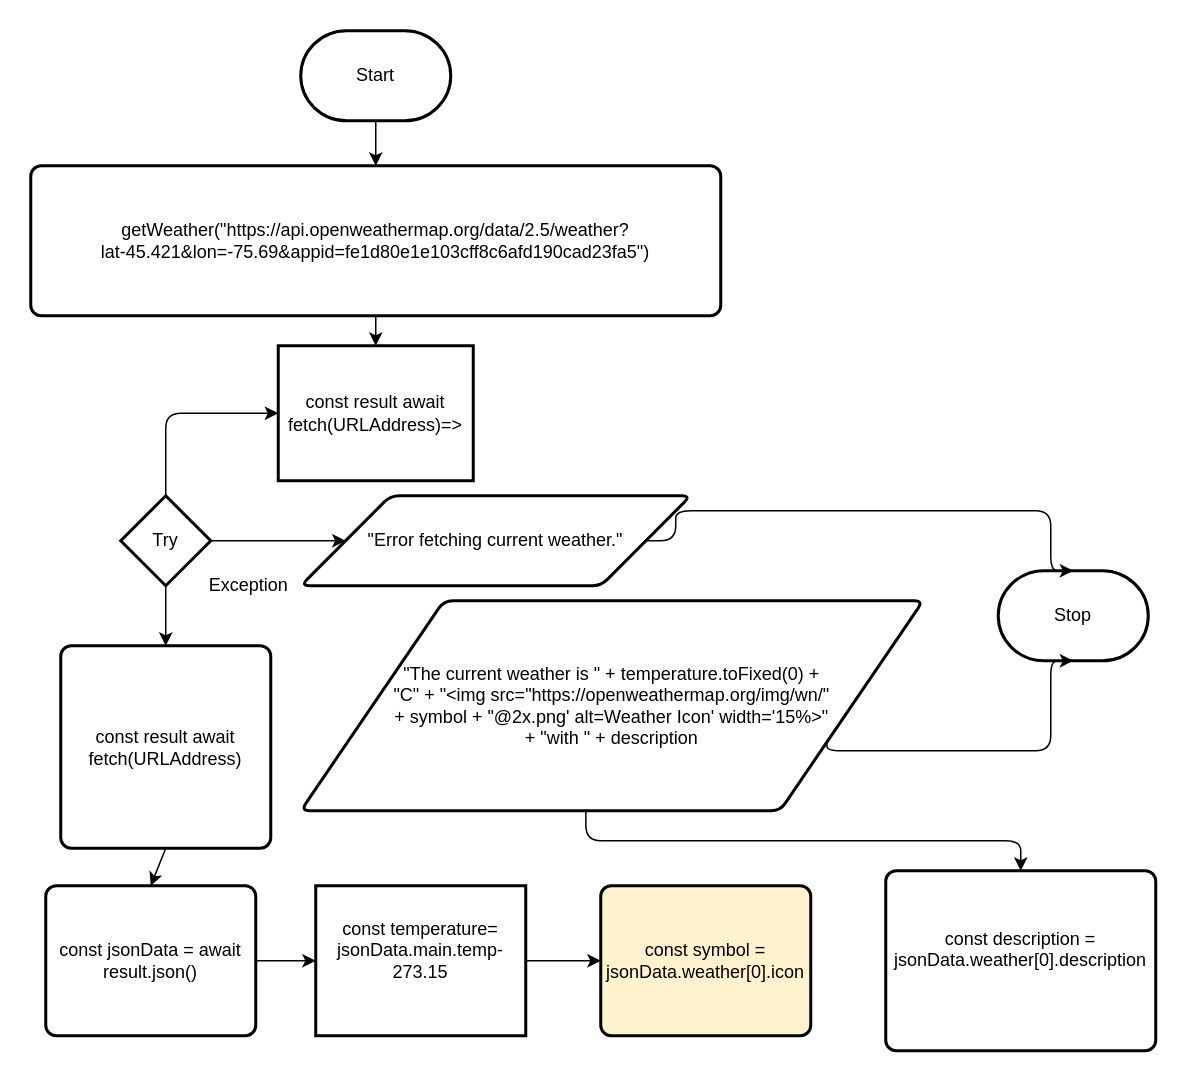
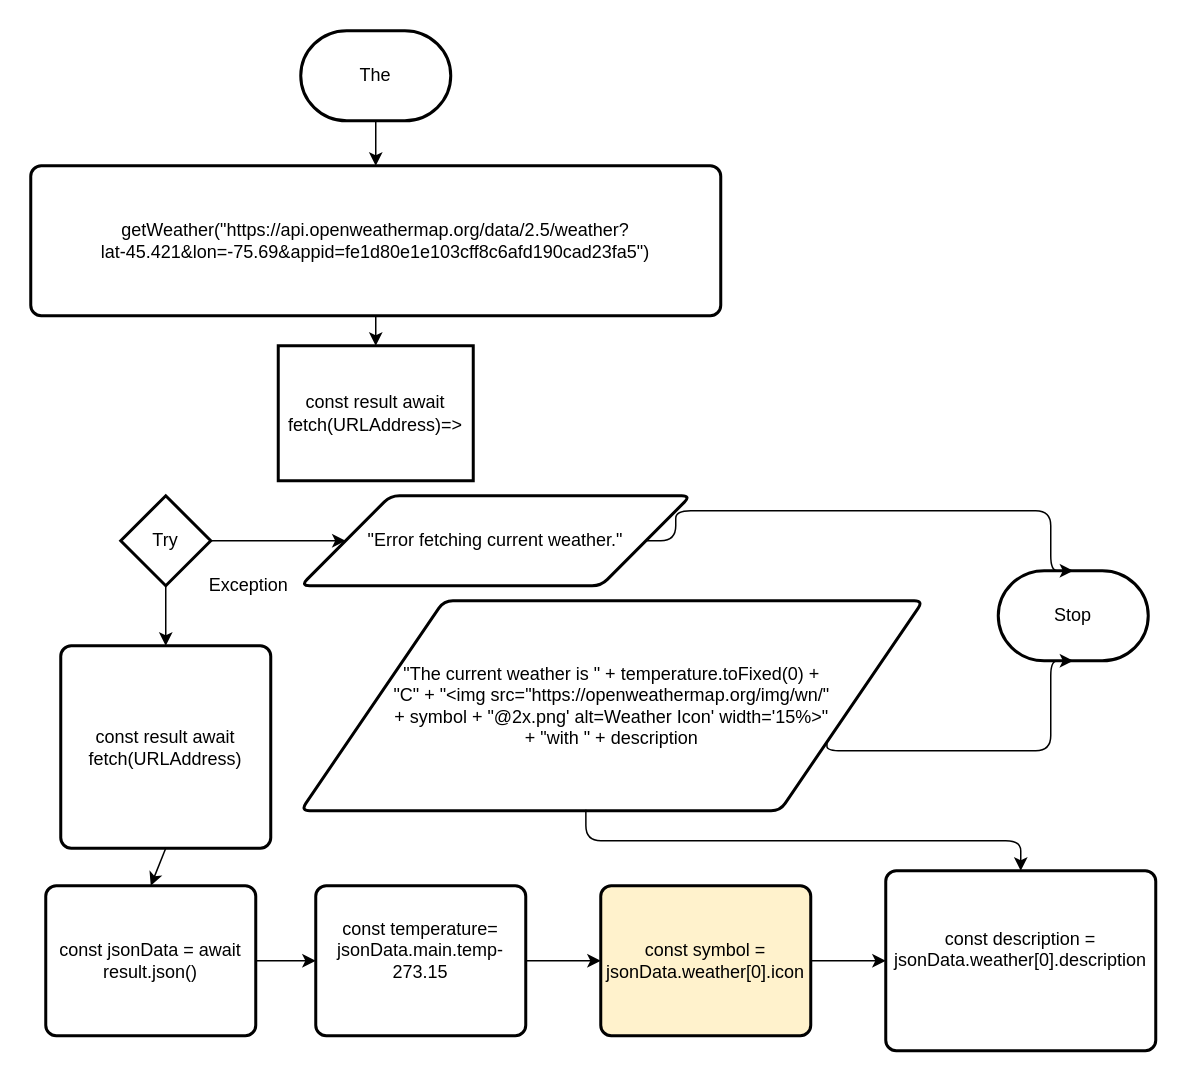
node "Start": label "Start" -> "The"
edge "Try" -> "const result await fetch(URLAddress)=>": removed
node "const temperature= jsonData.main.temp- 273.15": shape rectangle -> rounded rectangle
edge "const symbol = jsonData.weather[0].icon" -> "const description = jsonData.weather[0].description": added
